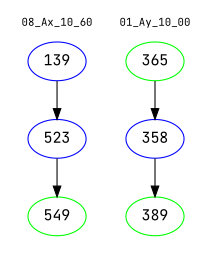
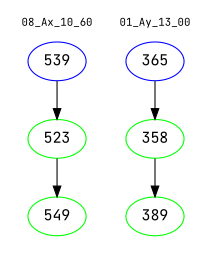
cluster "01_Ay_10_00": label "01_Ay_10_00" -> "01_Ay_13_00"
node "139": label "139" -> "539"
node "365": color green -> blue
node "523": color blue -> green
node "358": color blue -> green
